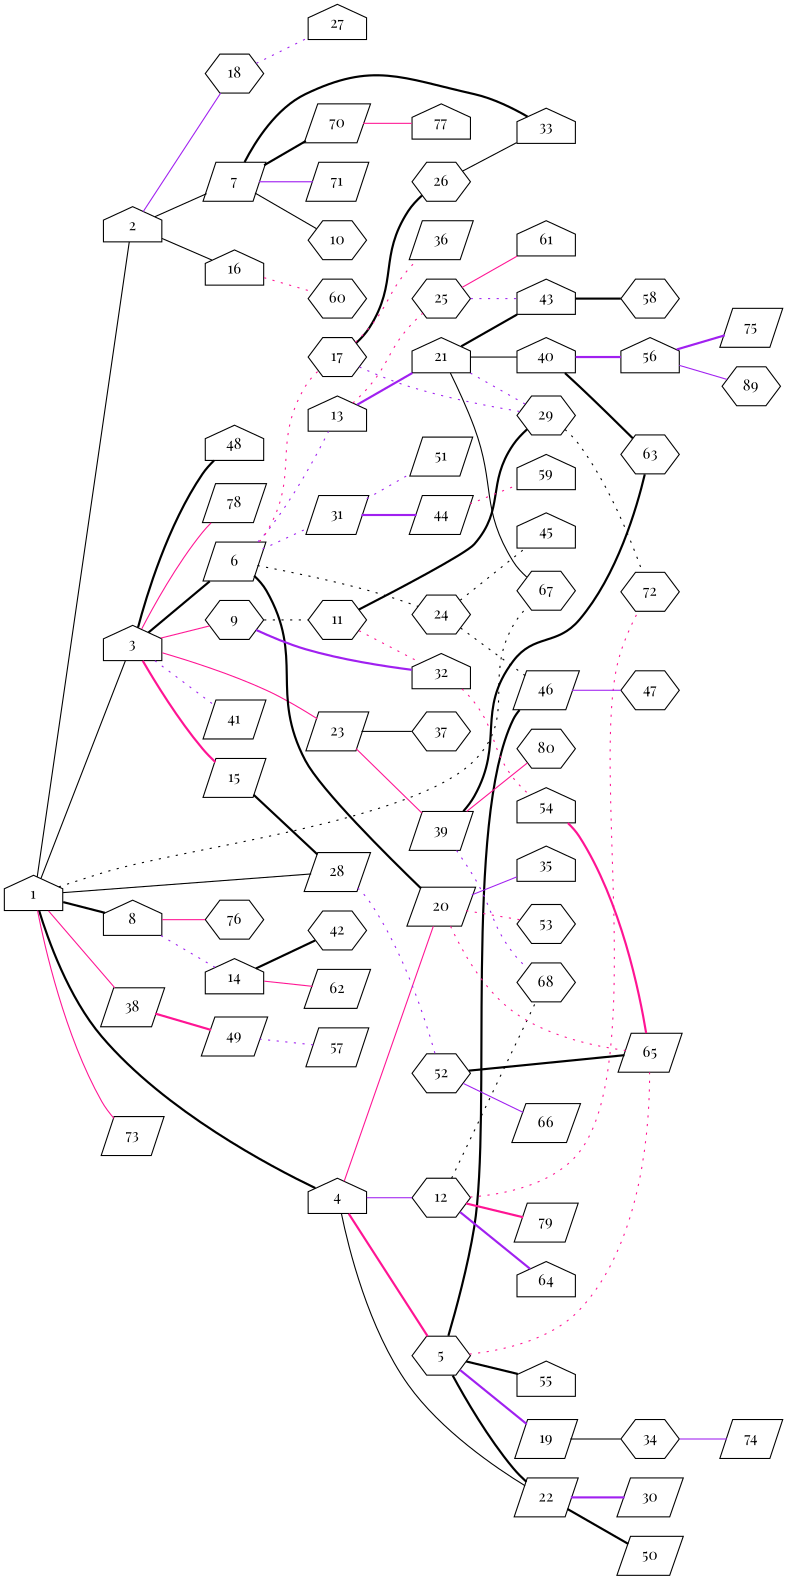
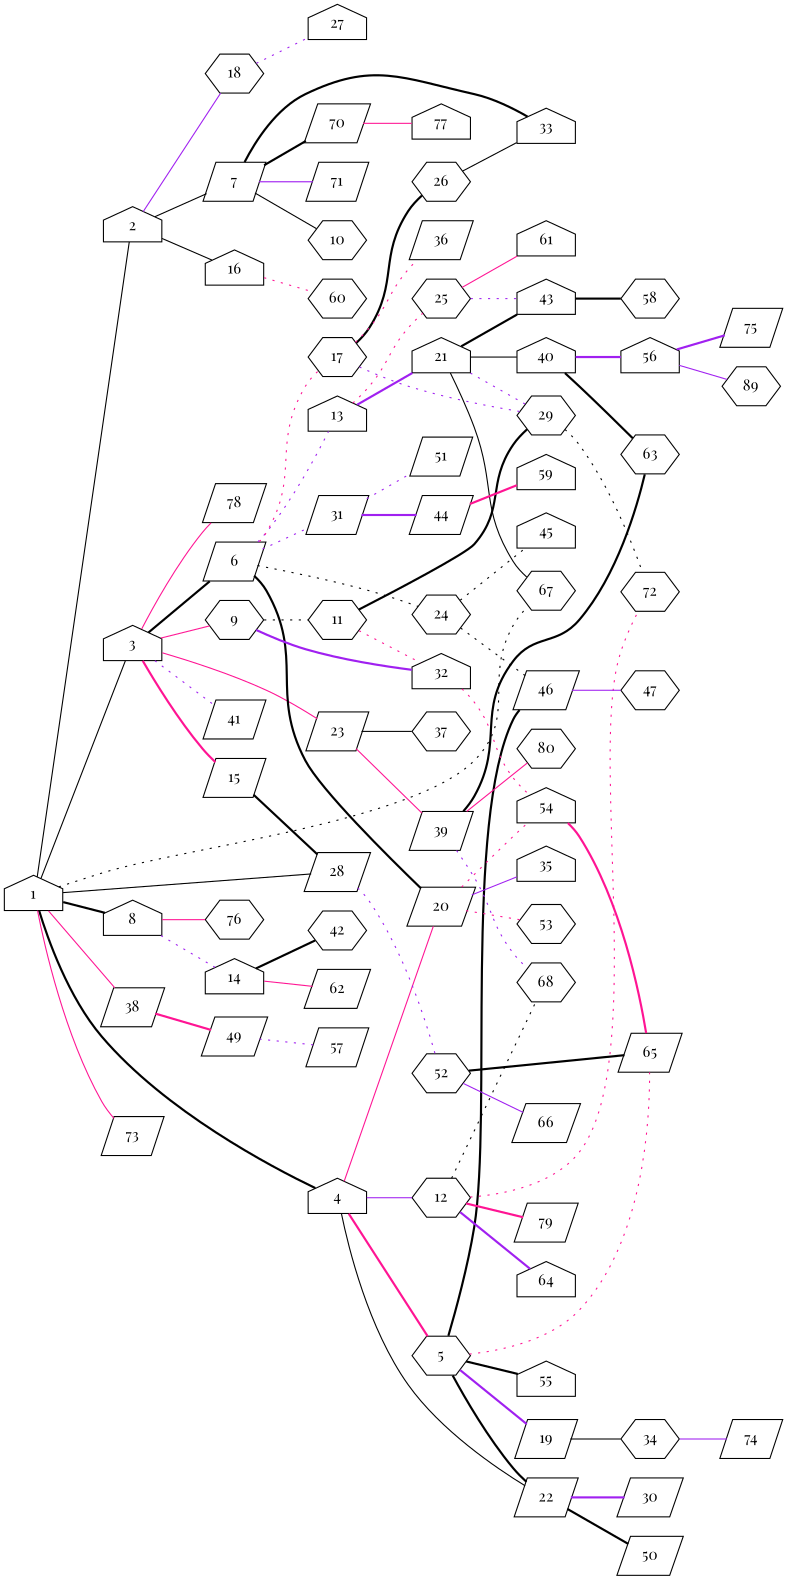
node "48": removed
edge "59" -- "44": style dotted -> bold
edge "20" -- "65": now "20" -- "54"
